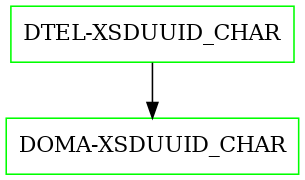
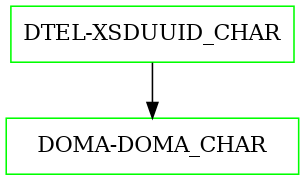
node "DOMA-XSDUUID_CHAR": label "DOMA-XSDUUID_CHAR" -> "DOMA-DOMA_CHAR"
